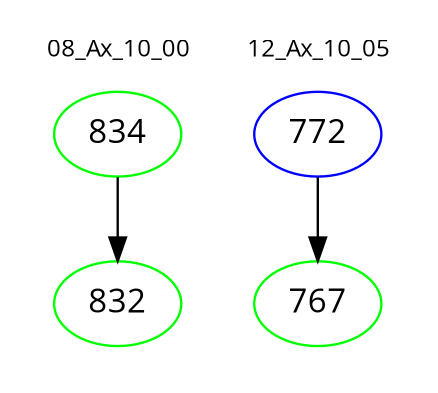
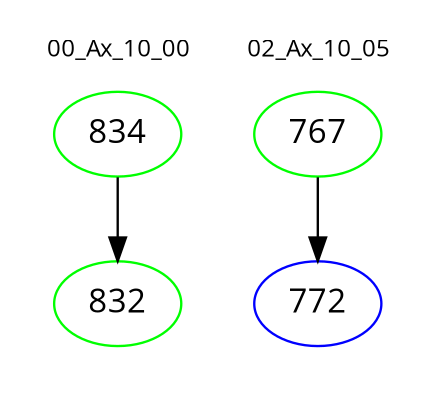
cluster "08_Ax_10_00": label "08_Ax_10_00" -> "00_Ax_10_00"
cluster "12_Ax_10_05": label "12_Ax_10_05" -> "02_Ax_10_05"
edge "772" -> "767": reversed
